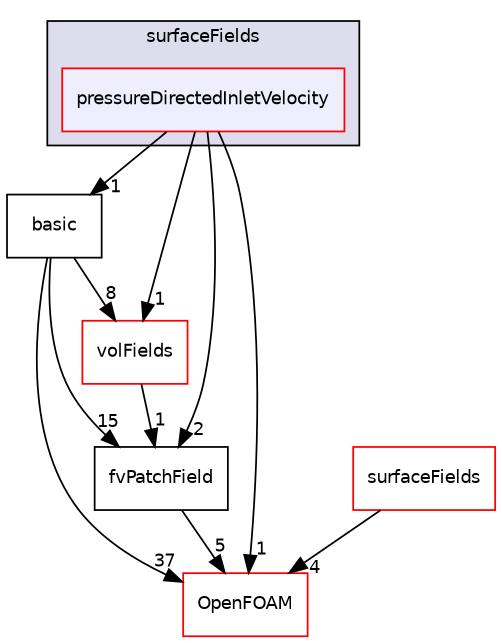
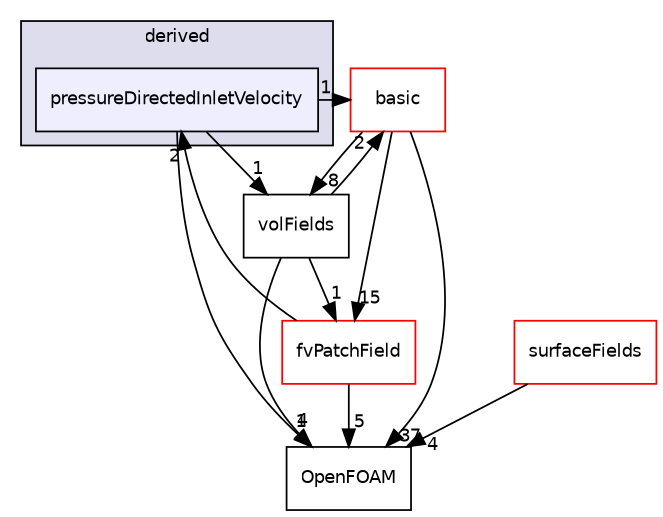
cluster "surfaceFields": label "surfaceFields" -> "derived"
node "pressureDirectedInletVelocity": color red -> black
edge "volFields" -> "basic": added
node "basic": color black -> red
edge "pressureDirectedInletVelocity" -> "fvPatchField": reversed
edge "volFields" -> "OpenFOAM": added
node "volFields": color red -> black
node "fvPatchField": color black -> red
node "OpenFOAM": color red -> black
